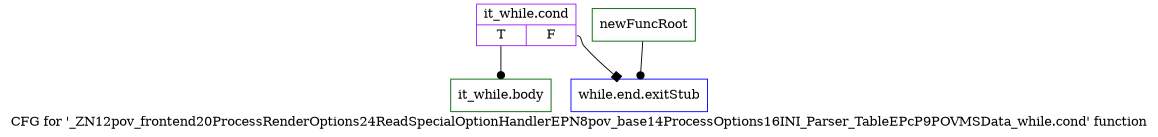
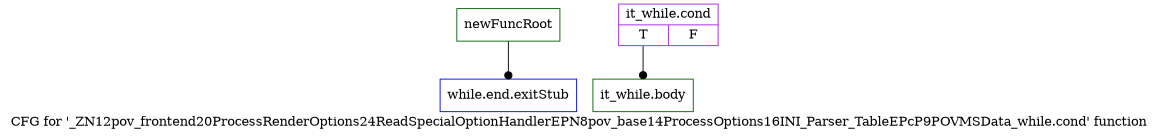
edge "it_while.cond" -> "while.end.exitStub": removed
